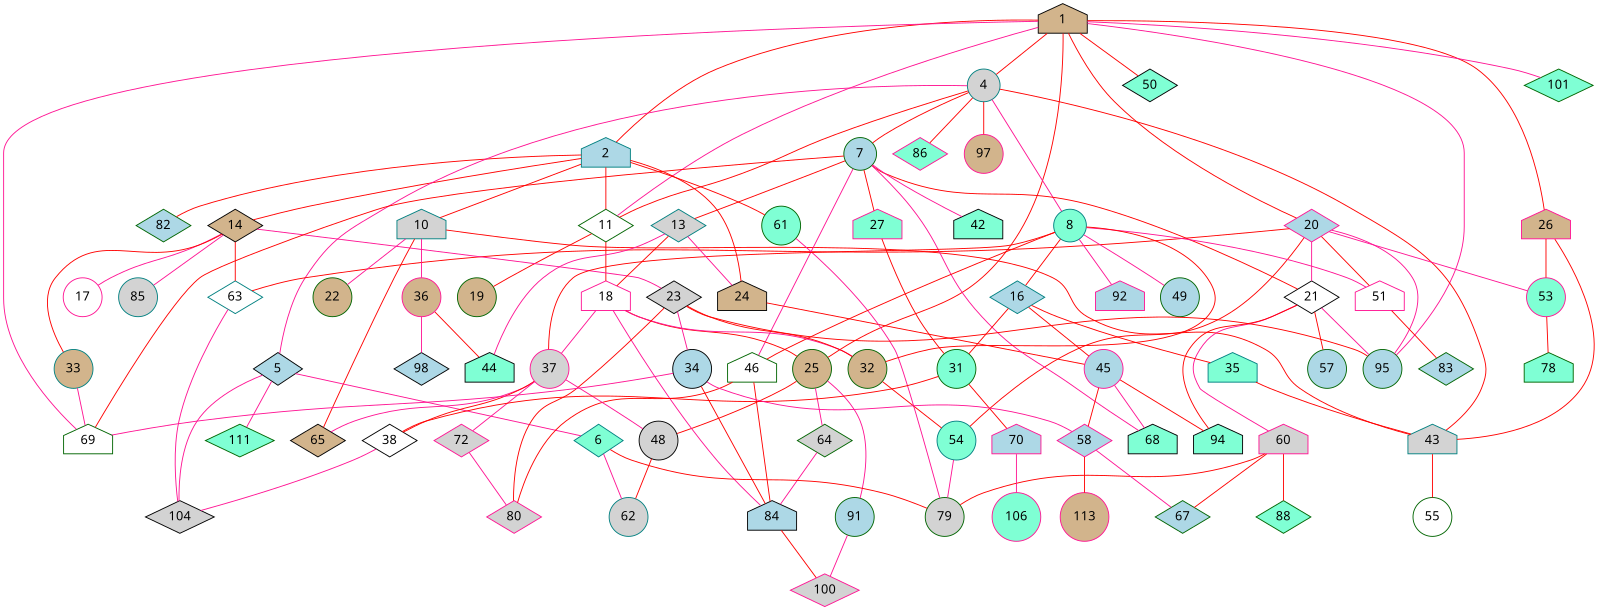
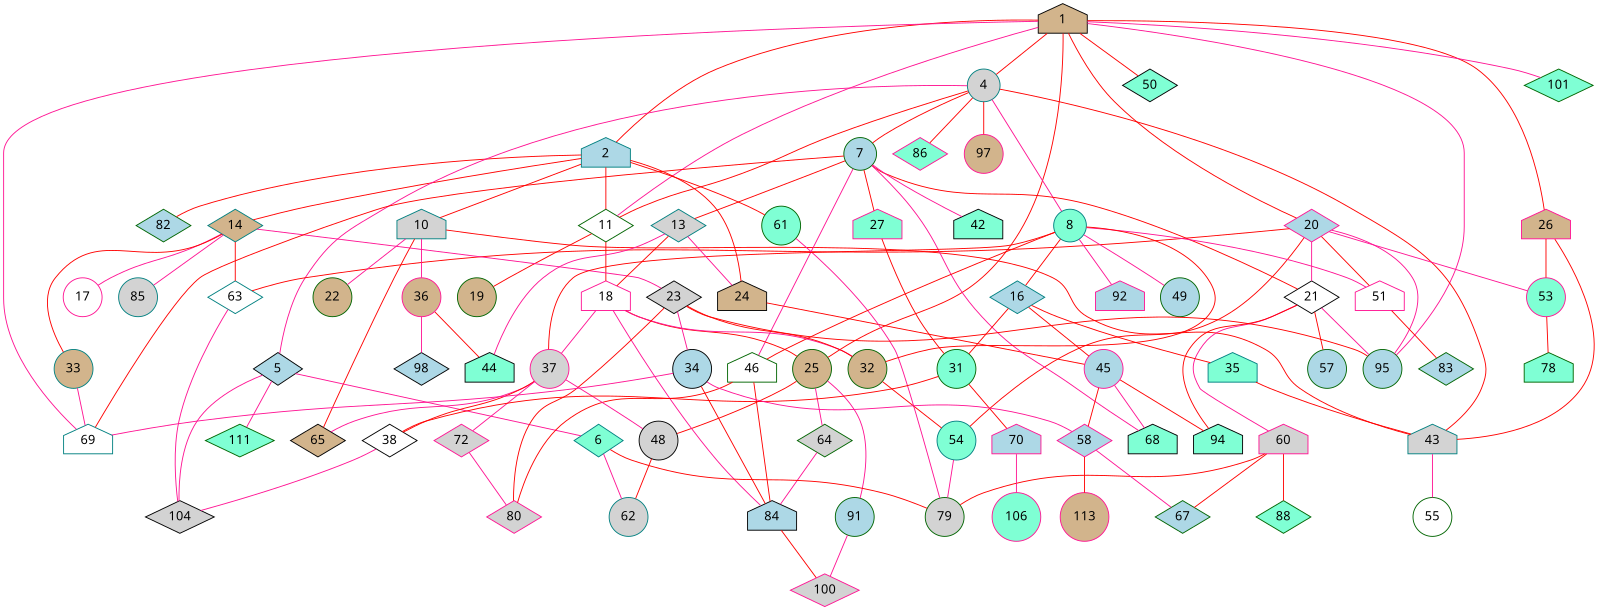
node "14": color black -> teal
node "69": color darkgreen -> teal
edge "43" -- "55": color red -> deeppink
